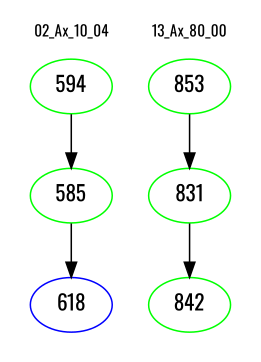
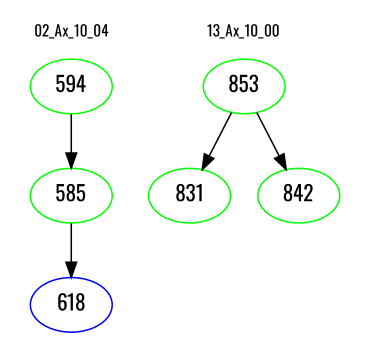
cluster "13_Ax_80_00": label "13_Ax_80_00" -> "13_Ax_10_00"
edge "831" -> "842": now "853" -> "842"
